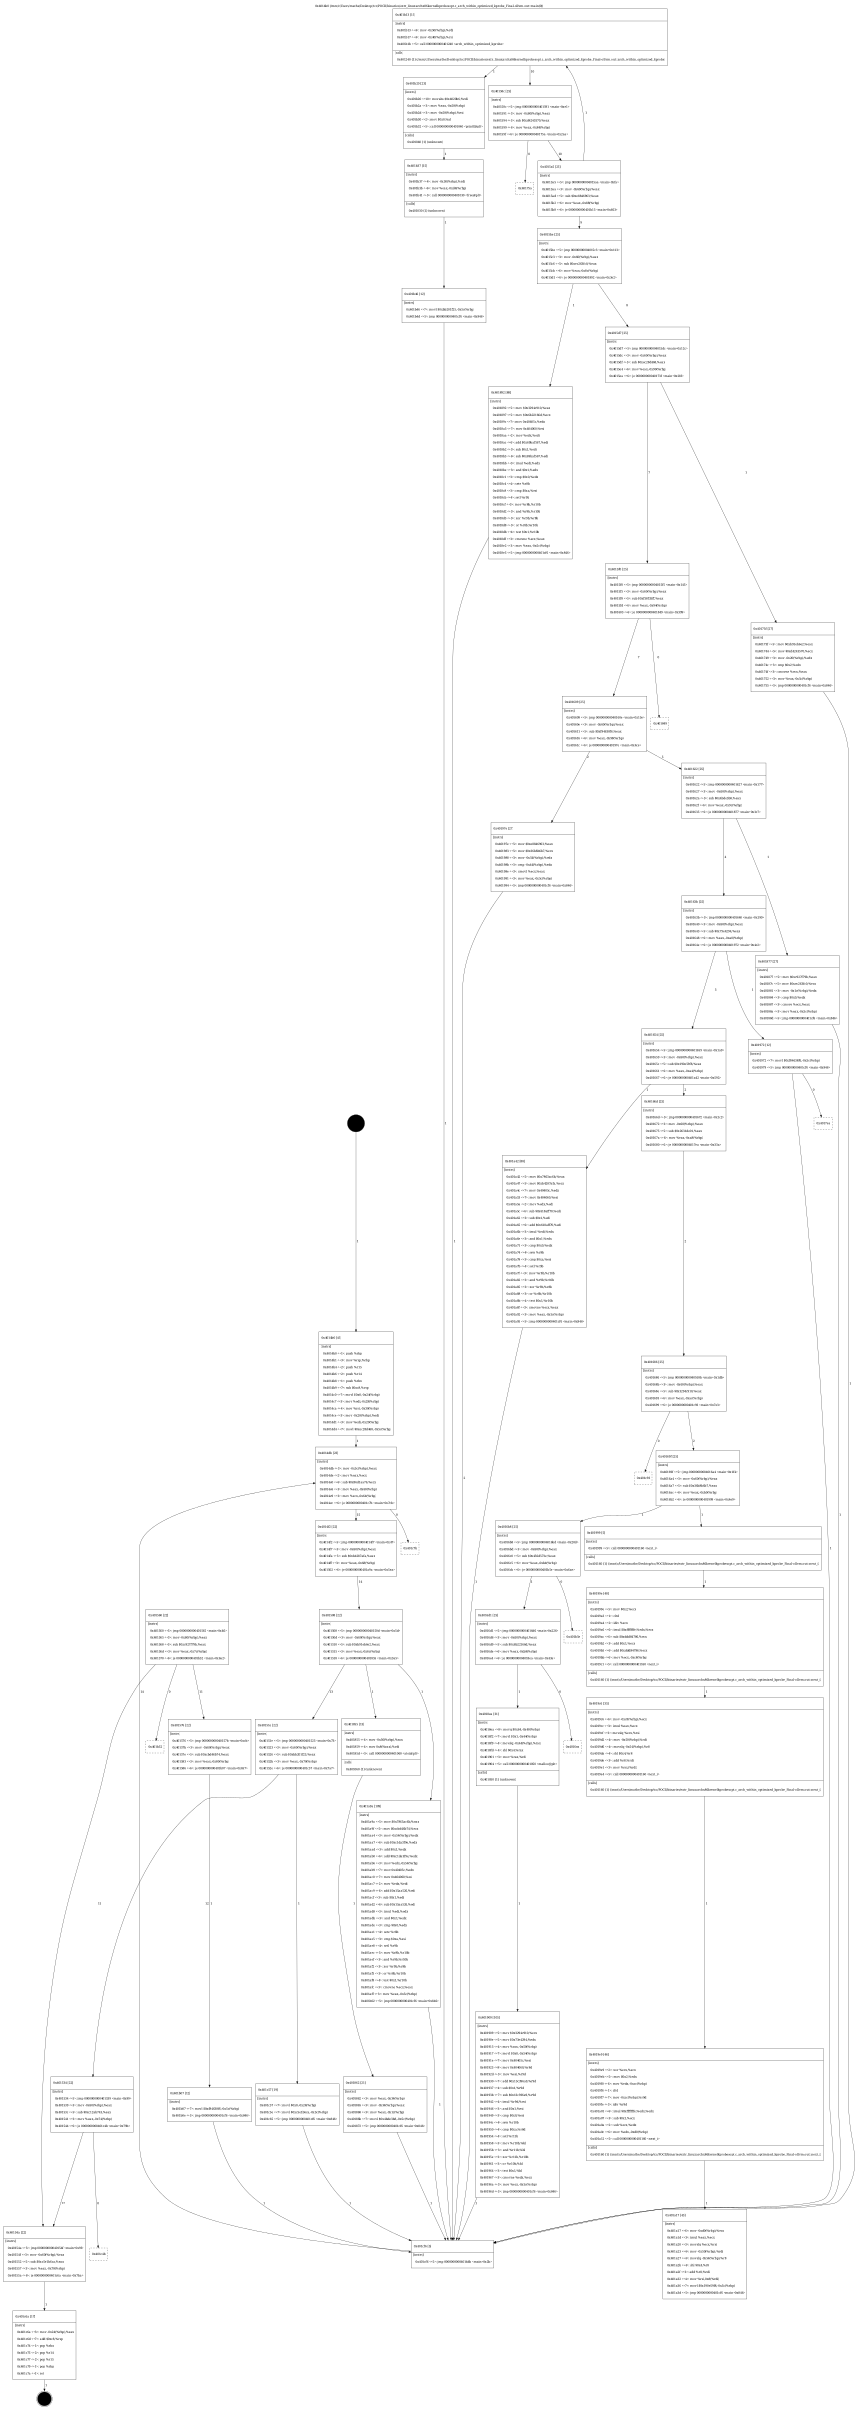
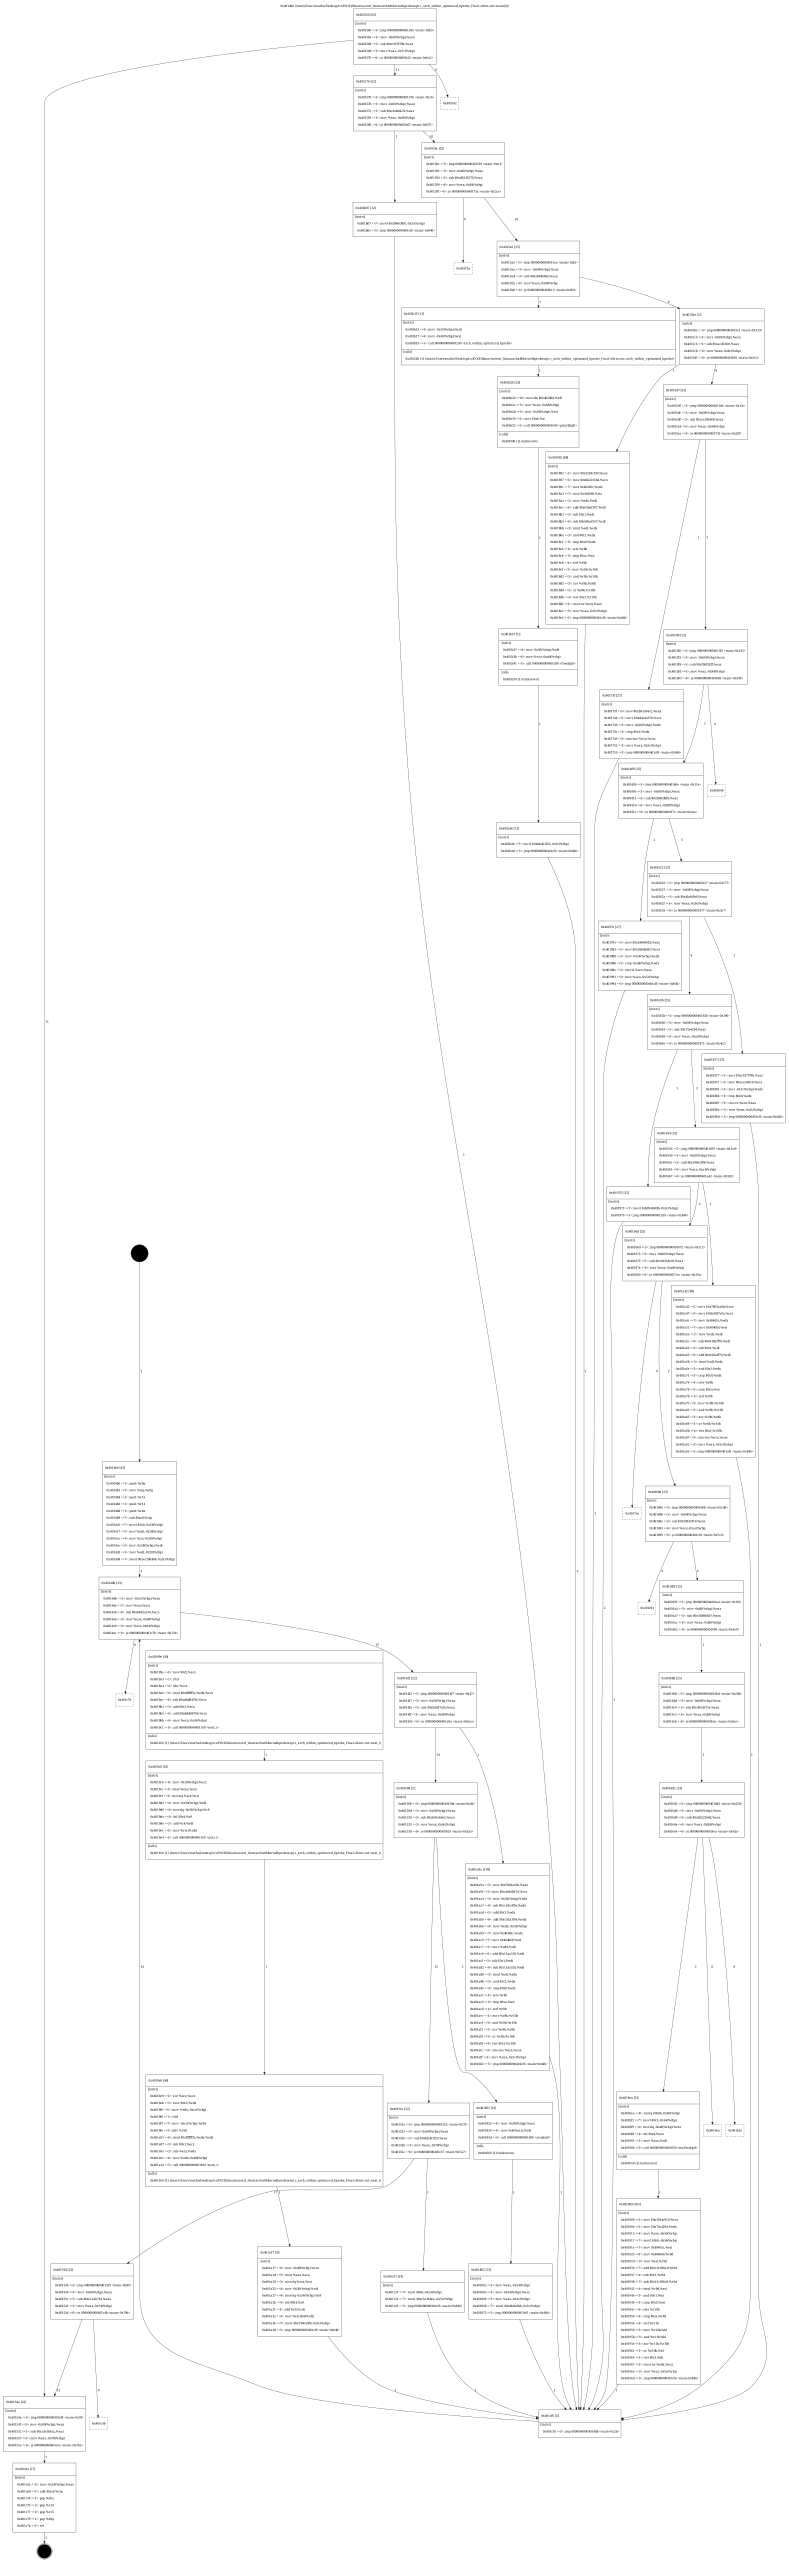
edge "0x401b13 [13]" -> "0x40158c [25]": now "0x401576 [22]" -> "0x40158c [25]"
edge "0x401972 [12]" -> "0x4017ea": now "0x40166d [25]" -> "0x4017ea"
node "0x401999 [5]": removed
edge "0x4016b8 [25]" -> "0x401b5e": now "0x4016d1 [25]" -> "0x401b5e"
edge "0x401508 [22]" -> "0x401a9a [109]": now "0x4014f2 [22]" -> "0x401a9a [109]"
edge "0x401a17 [43]" -> "0x401cf6 [5]": added, label "1"
